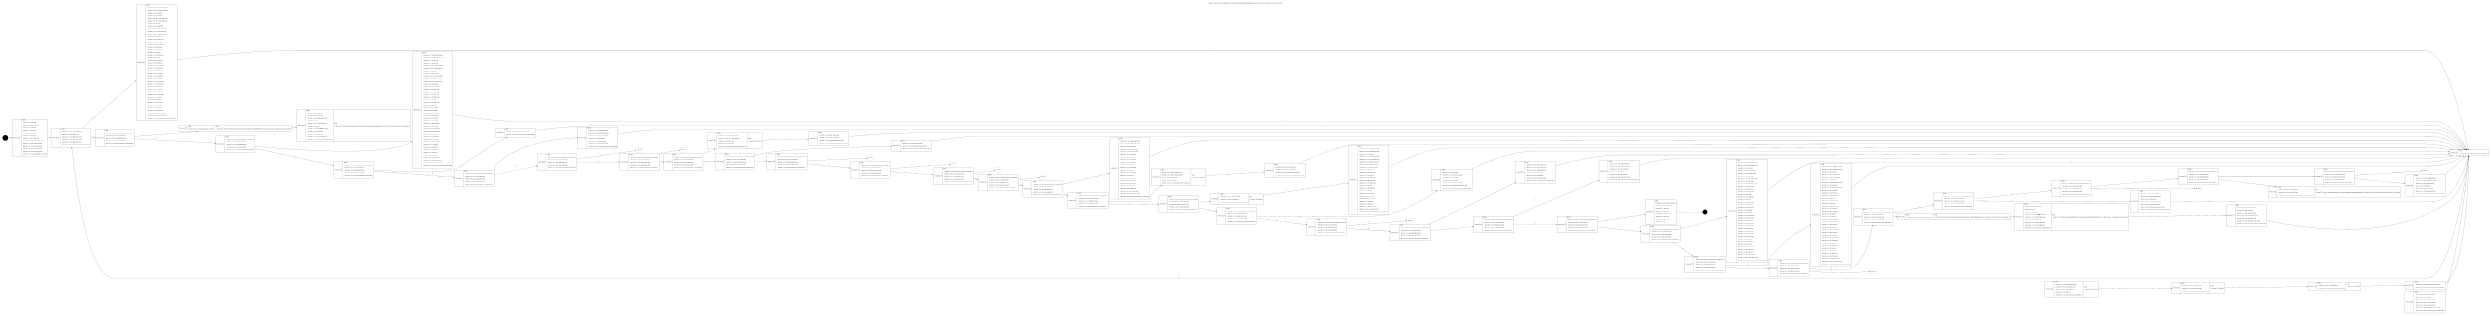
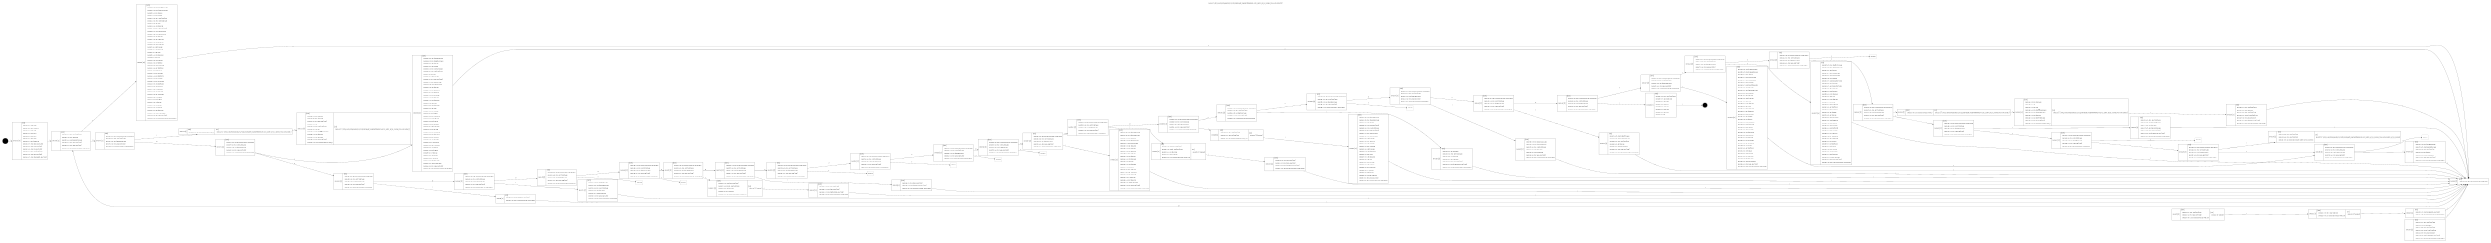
edge "0x40194e [144]" -> "0x401dab [5]": now "0x40194e [144]" -> "0x4016fe [25]"
node "0x401ce6 [23]": removed
